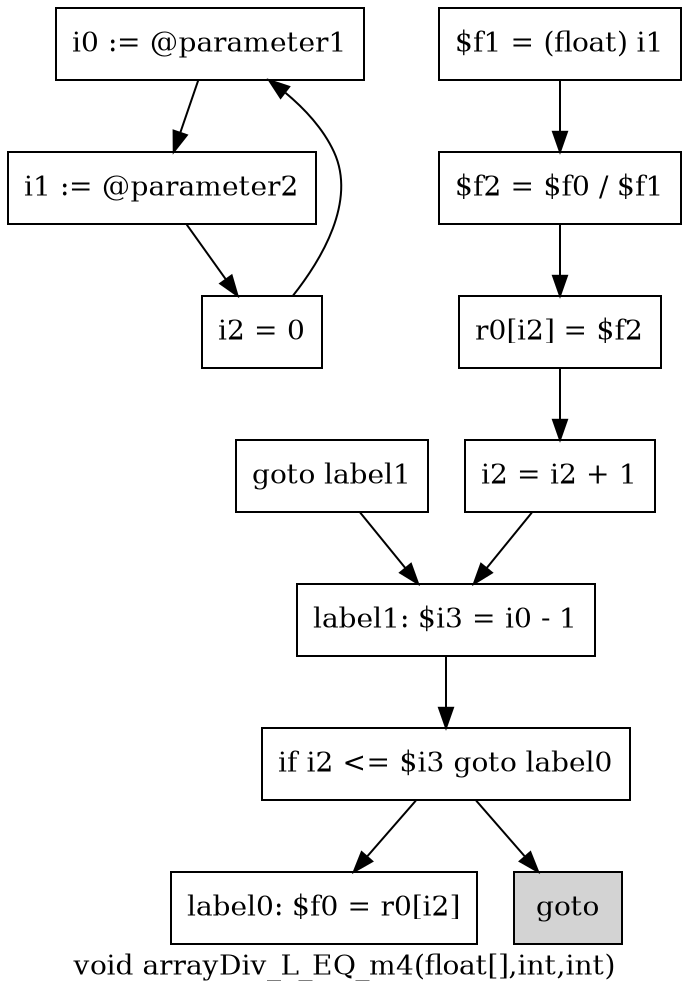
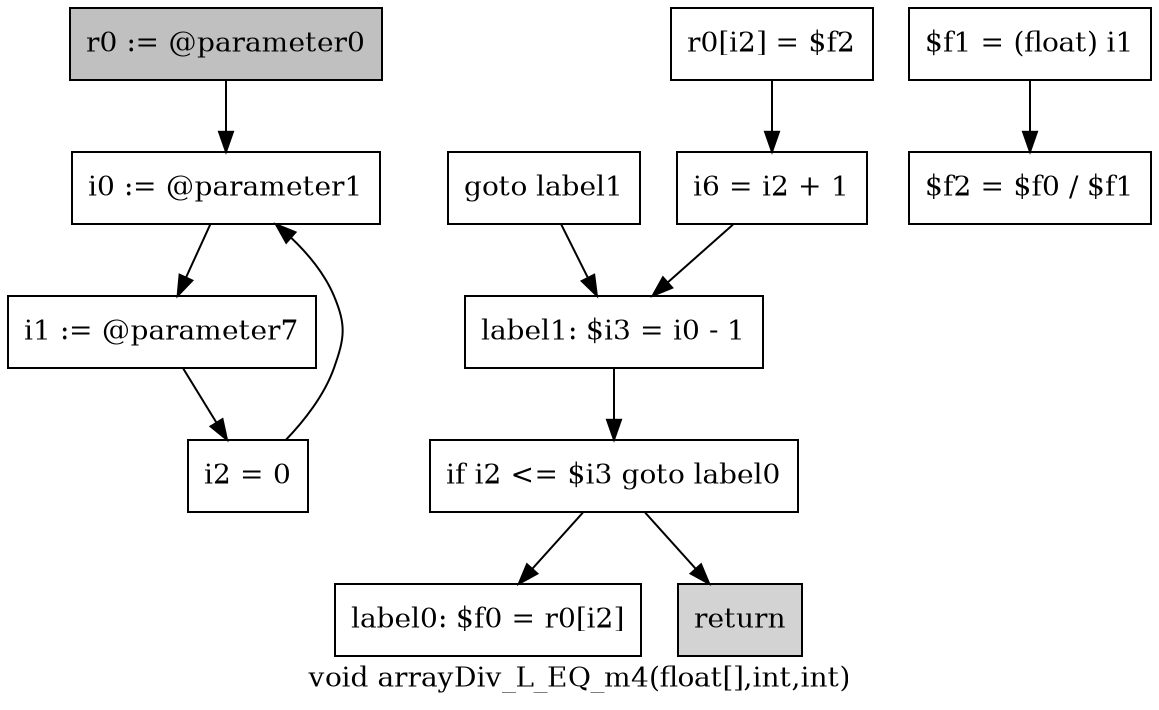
node "r0 := @parameter0": added
node "i1 := @parameter2": label "i1 := @parameter2" -> "i1 := @parameter7"
edge "$f2 = $f0 / $f1" -> "r0[i2] = $f2": removed
node "i2 = i2 + 1": label "i2 = i2 + 1" -> "i6 = i2 + 1"
node "goto": label "goto" -> "return"
